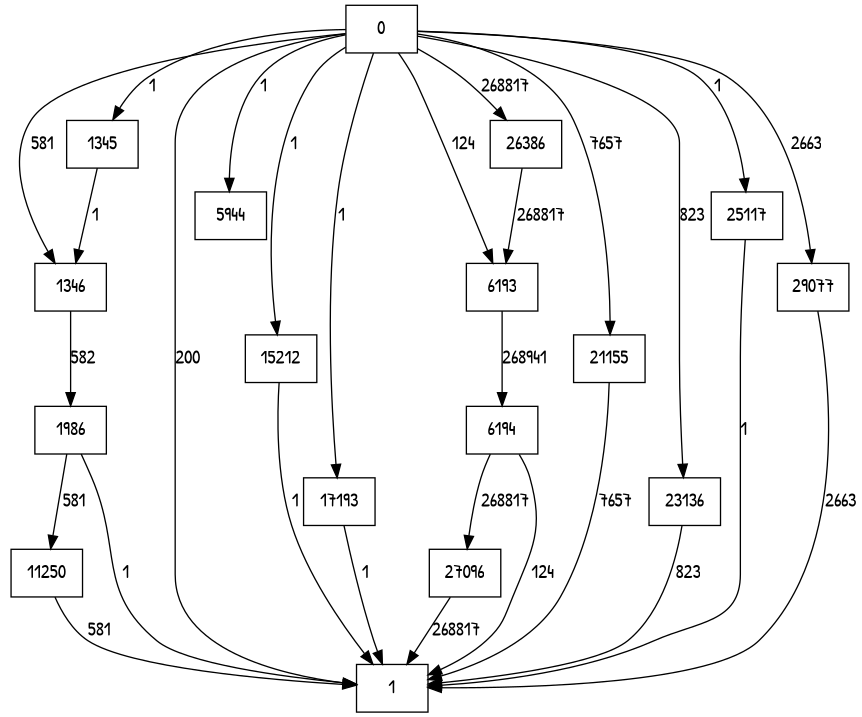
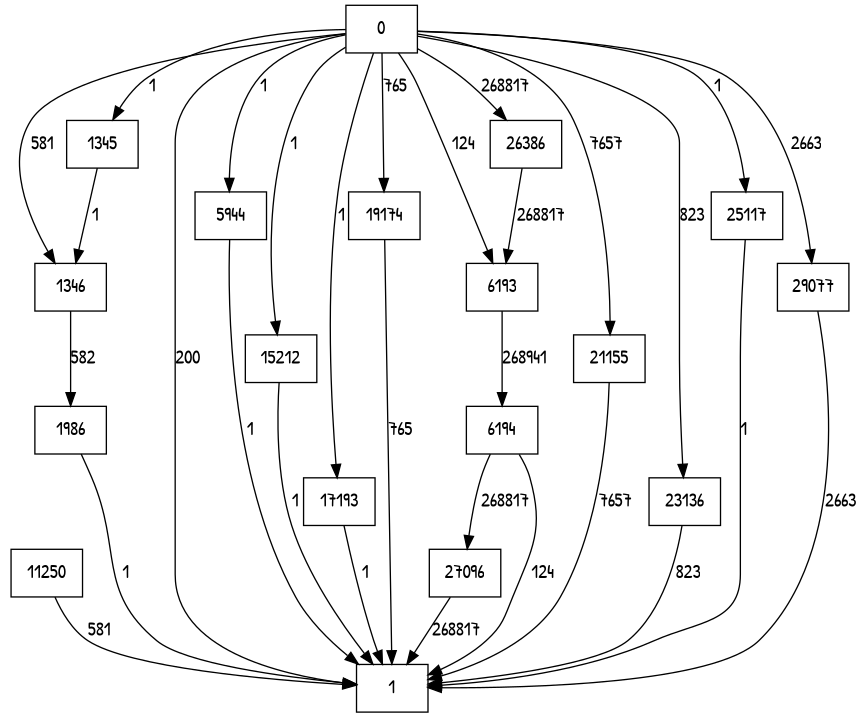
node "19174": added
edge "5944" -> "1": added, label "1"
edge "1986" -> "11250": removed, label "581"
